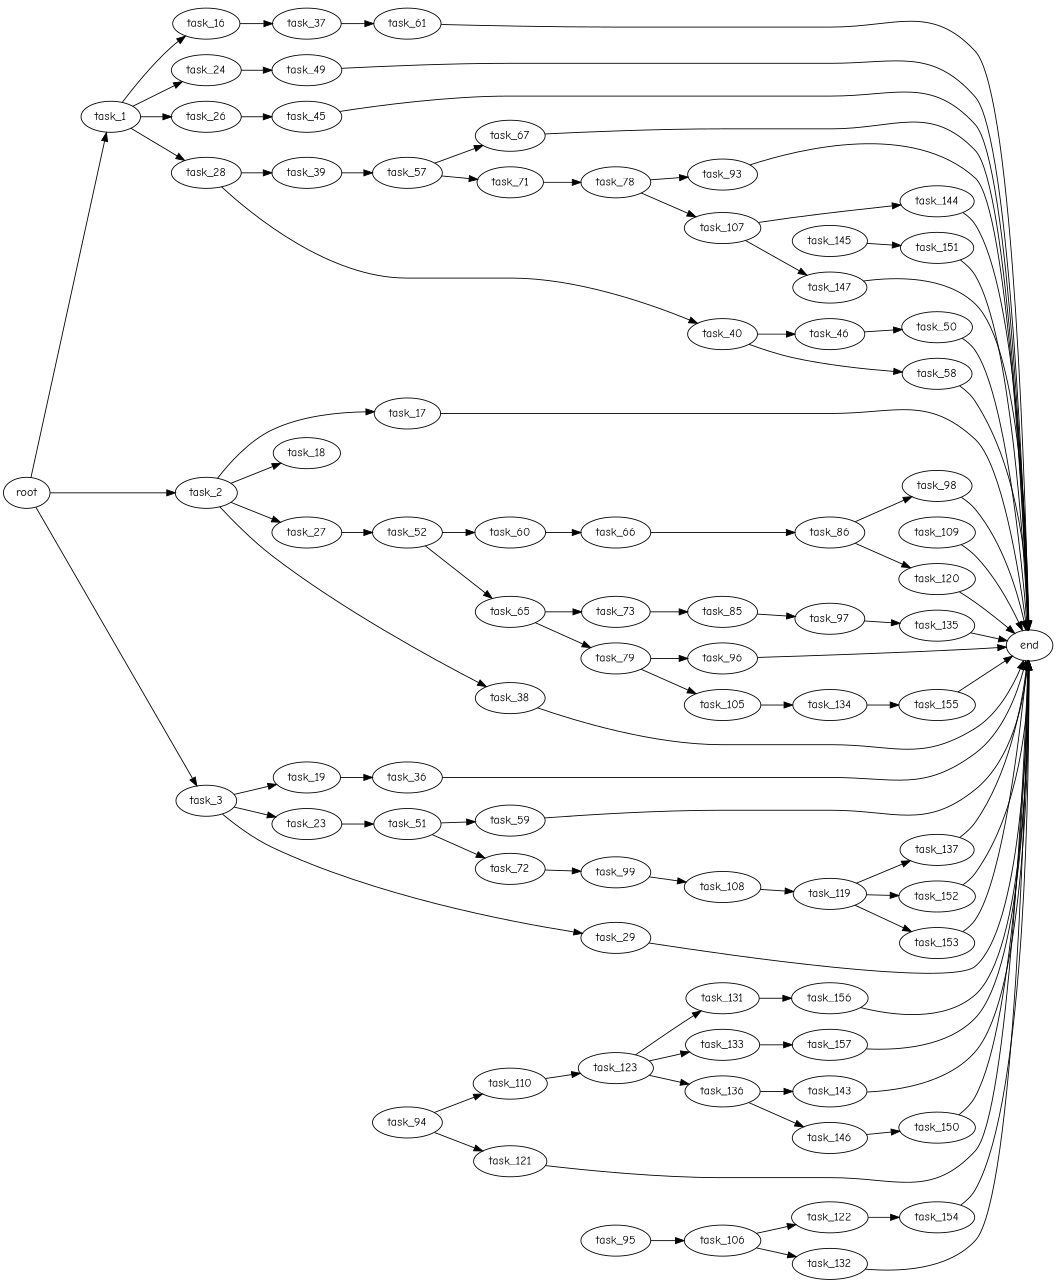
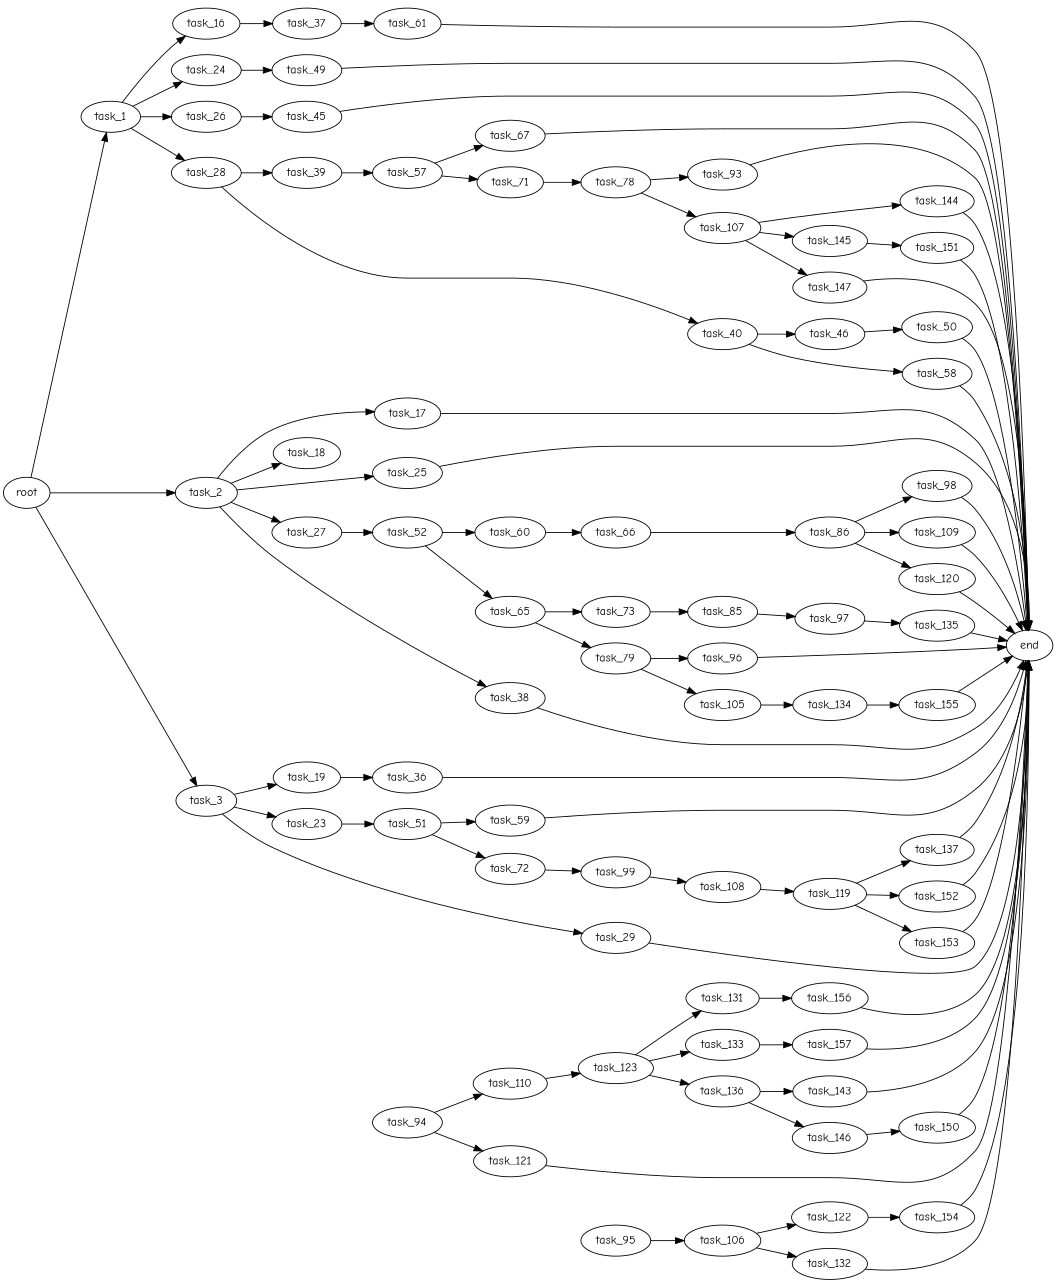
edge "task_107" -> "task_145": added
node "task_25": added
edge "task_86" -> "task_109": added
